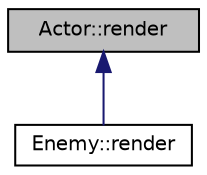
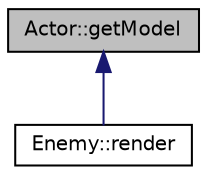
node "Actor::render": label "Actor::render" -> "Actor::getModel"
